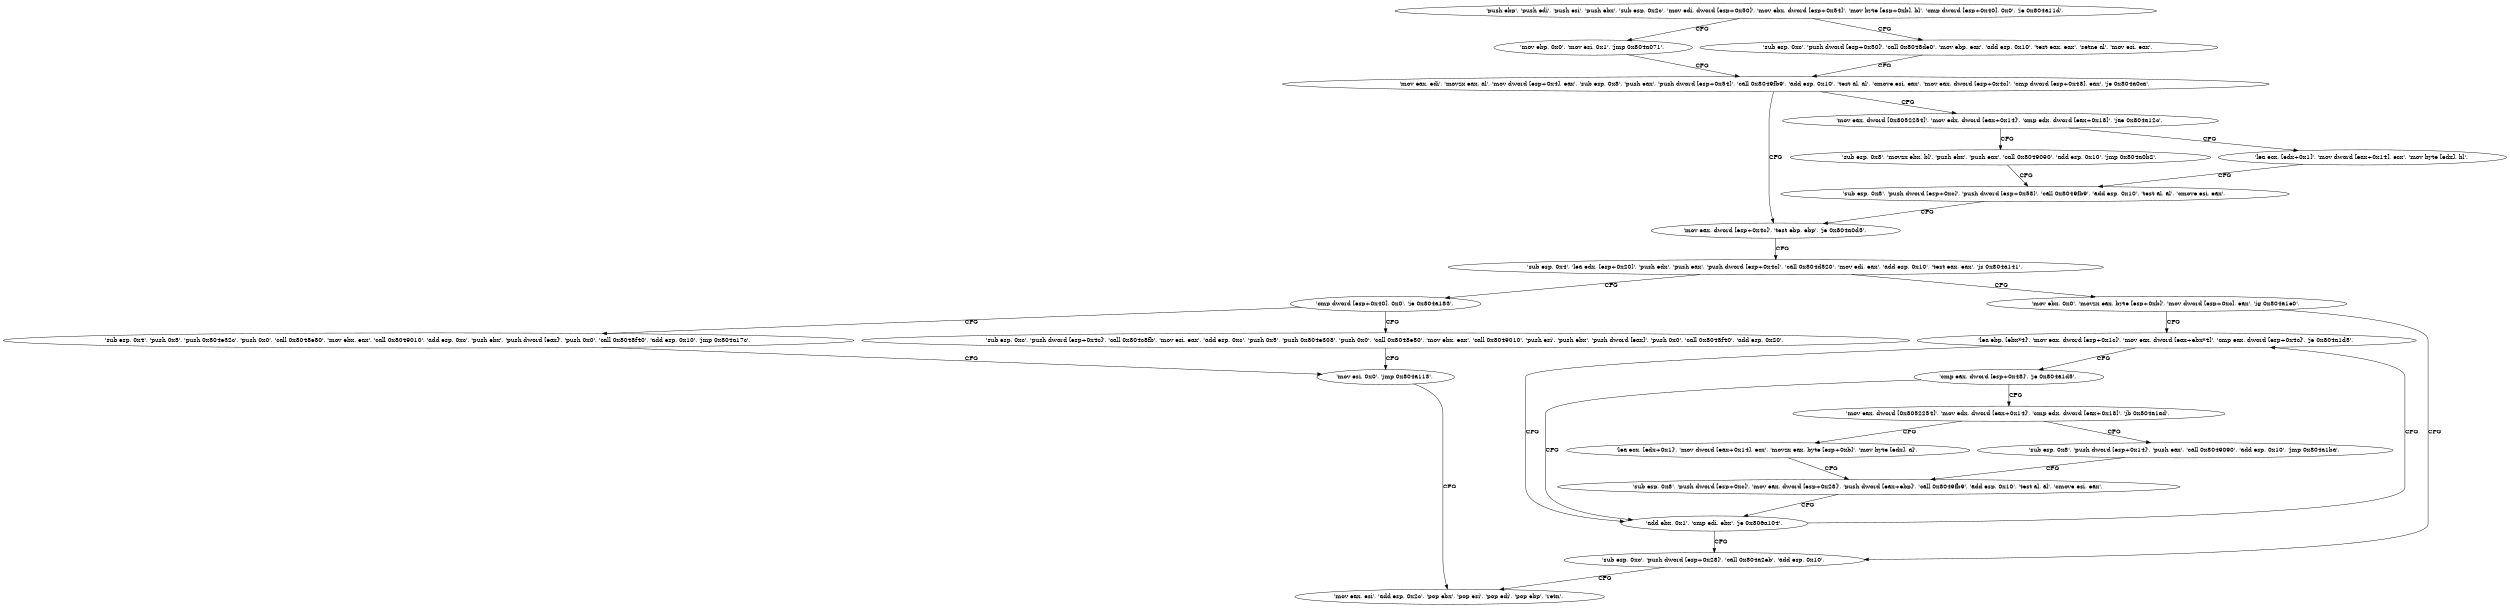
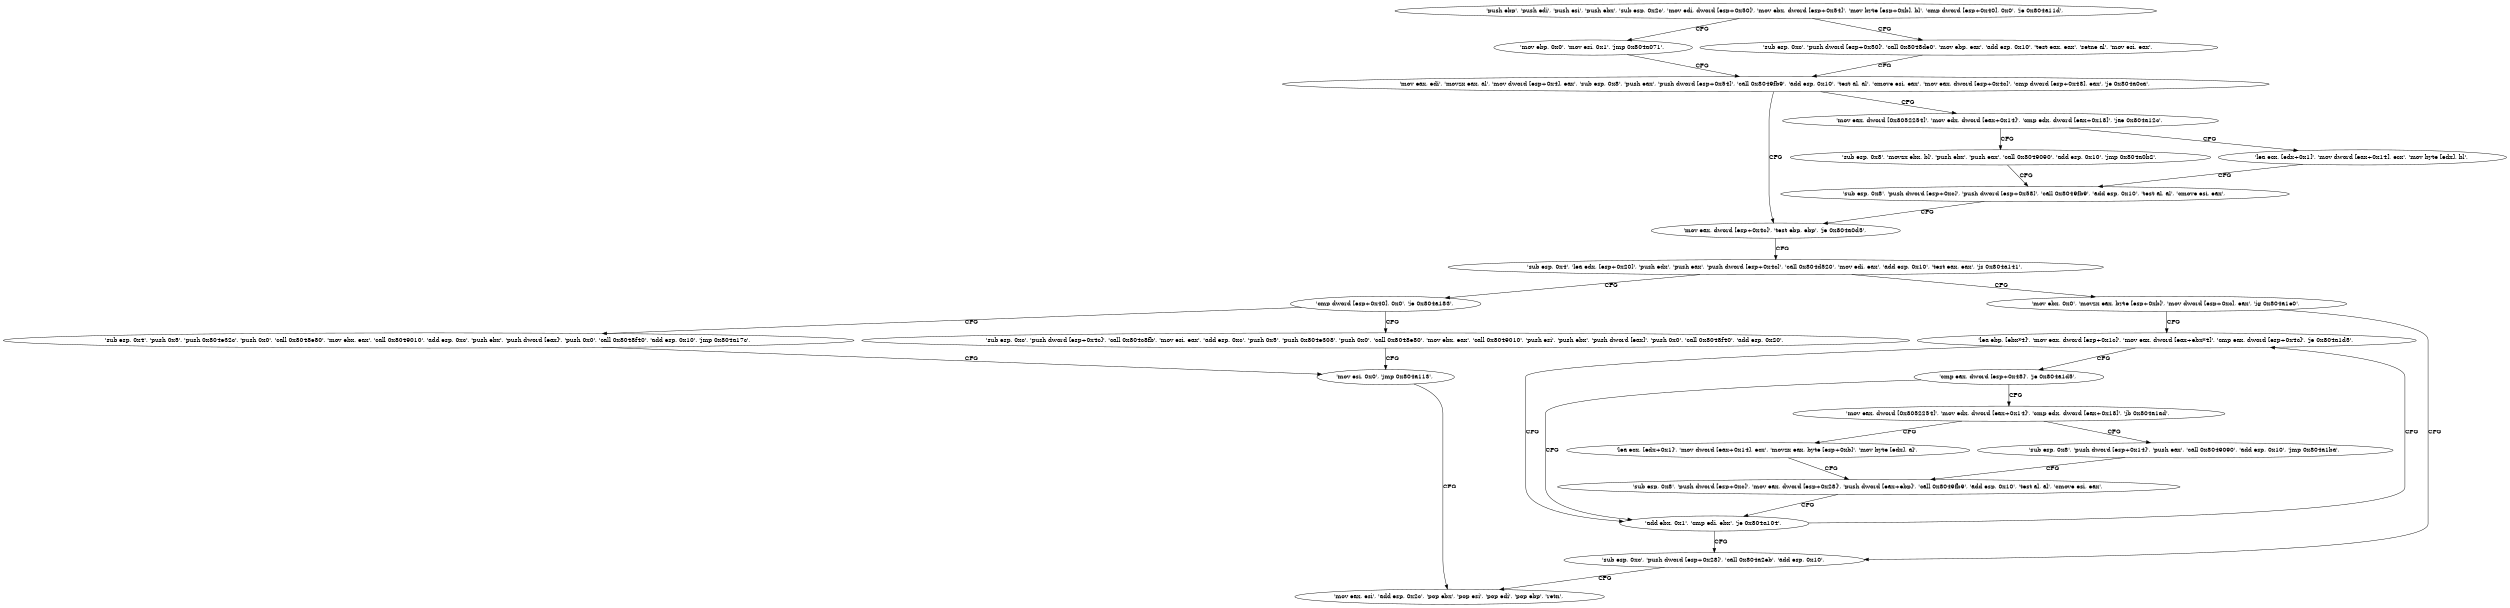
node "'add ebx, 0x1', 'cmp edi, ebx', 'je 0x806a104',": label "'add ebx, 0x1', 'cmp edi, ebx', 'je 0x806a104'," -> "'add ebx, 0x1', 'cmp edi, ebx', 'je 0x804a104',"
